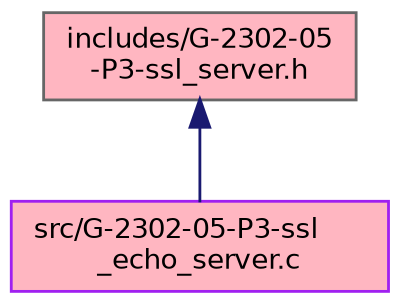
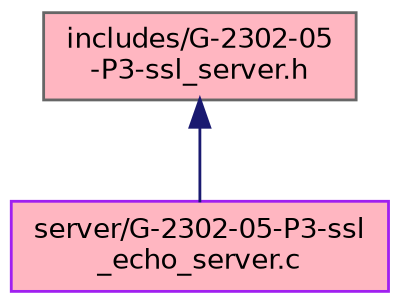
node "src/G-2302-05-P3-ssl _echo_server.c": label "src/G-2302-05-P3-ssl _echo_server.c" -> "server/G-2302-05-P3-ssl _echo_server.c"
